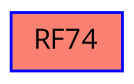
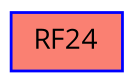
node "RF74": label "RF74" -> "RF24"
